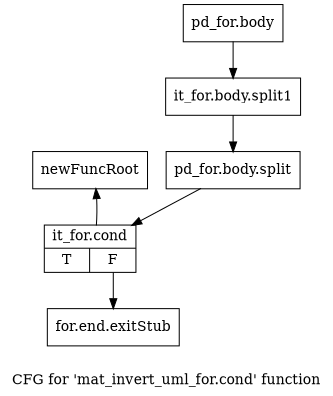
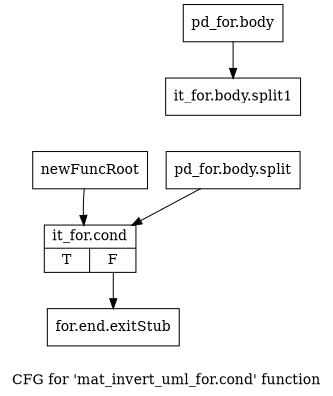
edge "it_for.body.split1" -> "pd_for.body.split": removed
edge "it_for.cond" -> "newFuncRoot": reversed
